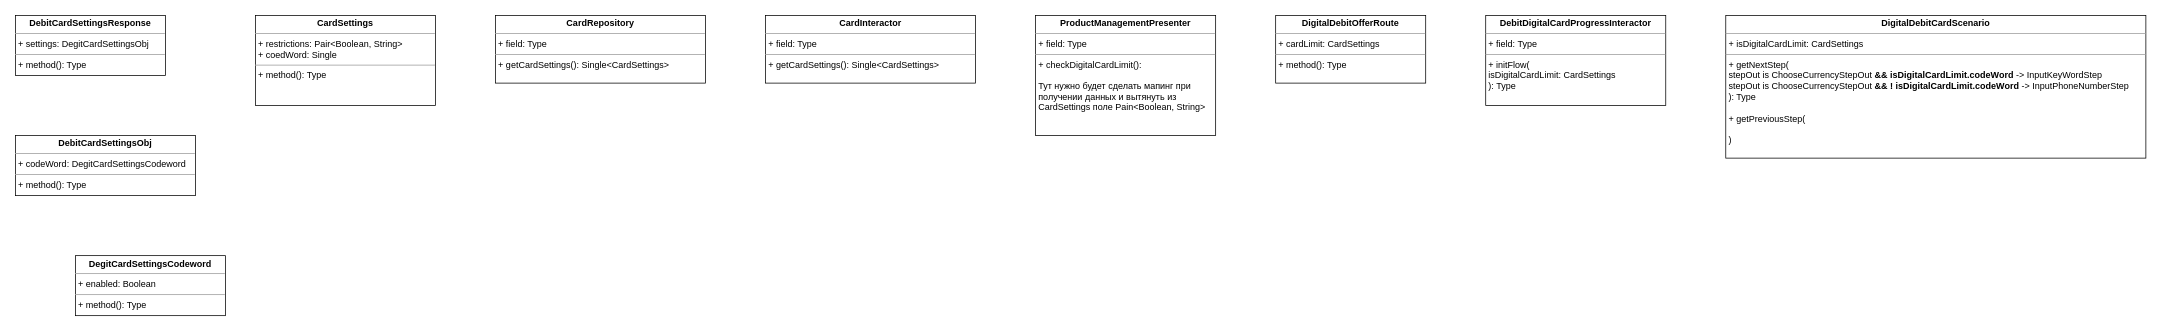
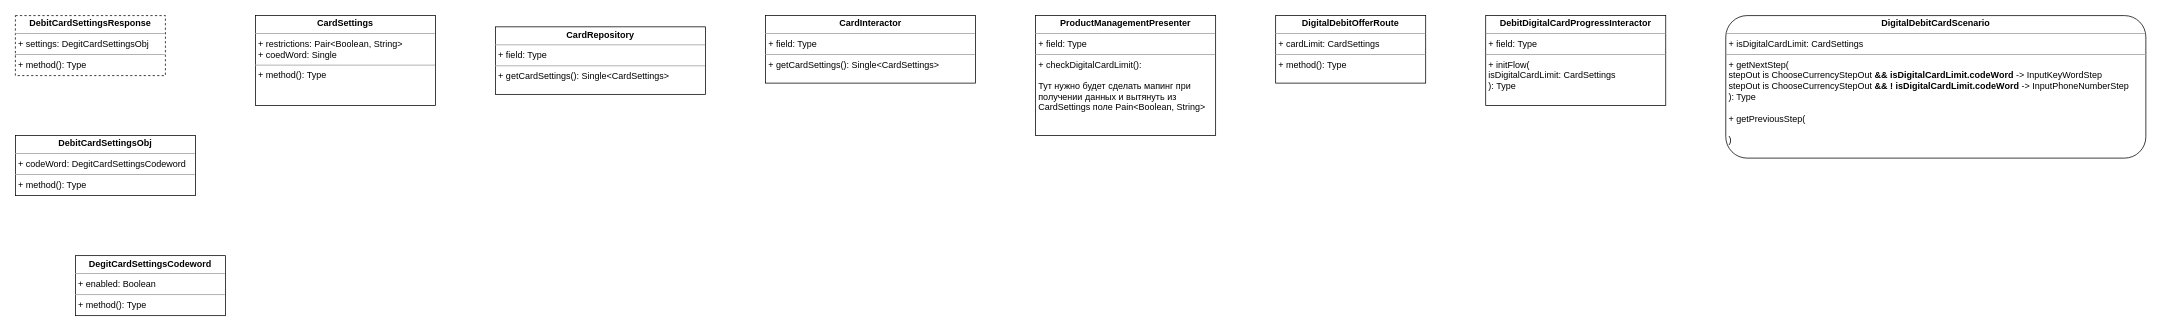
node "DebitCardSettingsResponse + settings: DegitCardSettingsObj + method(): Type": style solid -> dashed
node "CardRepository + field: Type + getCardSettings(): Single<CardSettings>": moved (600, 49) -> (600, 60)
node "DigitalDebitCardScenario + isDigitalCardLimit: CardSettings + getNextStep( stepOut is ChooseCurrencyStepOut && isDigitalCardLimit.codeWord -> InputKeyWordStep stepOut is ChooseCurrencyStepOut && ! isDigitalCardLimit.codeWord -> InputPhoneNumberStep ): Type + getPreviousStep( )": shape rectangle -> rounded rectangle
